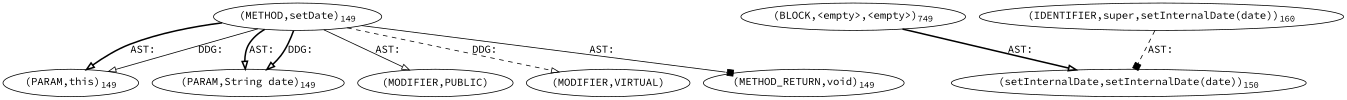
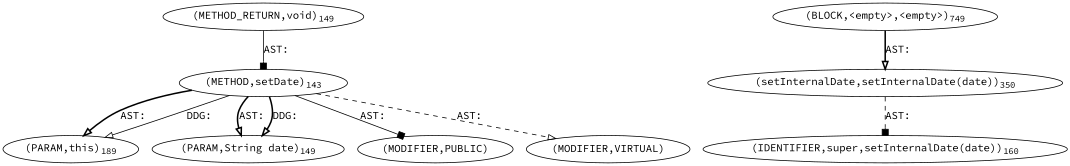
node "(METHOD,setDate)": text "149" -> "143"
edge "(IDENTIFIER,super,setInternalDate(date))" -> "(setInternalDate,setInternalDate(date))": reversed
edge "(METHOD,setDate)" -> "(MODIFIER,PUBLIC)": arrowhead onormal -> box
edge "(METHOD,setDate)" -> "(METHOD_RETURN,void)": reversed
edge "(METHOD,setDate)" -> "(MODIFIER,VIRTUAL)": label "DDG: " -> "AST: "
node "(PARAM,this)": text "149" -> "189"
node "(setInternalDate,setInternalDate(date))": text "150" -> "350"
